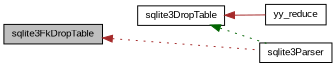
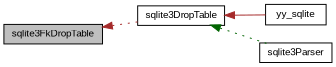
node "yy_reduce": label "yy_reduce" -> "yy_sqlite"
edge "sqlite3Parser" -> "sqlite3FkDropTable": now "sqlite3DropTable" -> "sqlite3FkDropTable"
